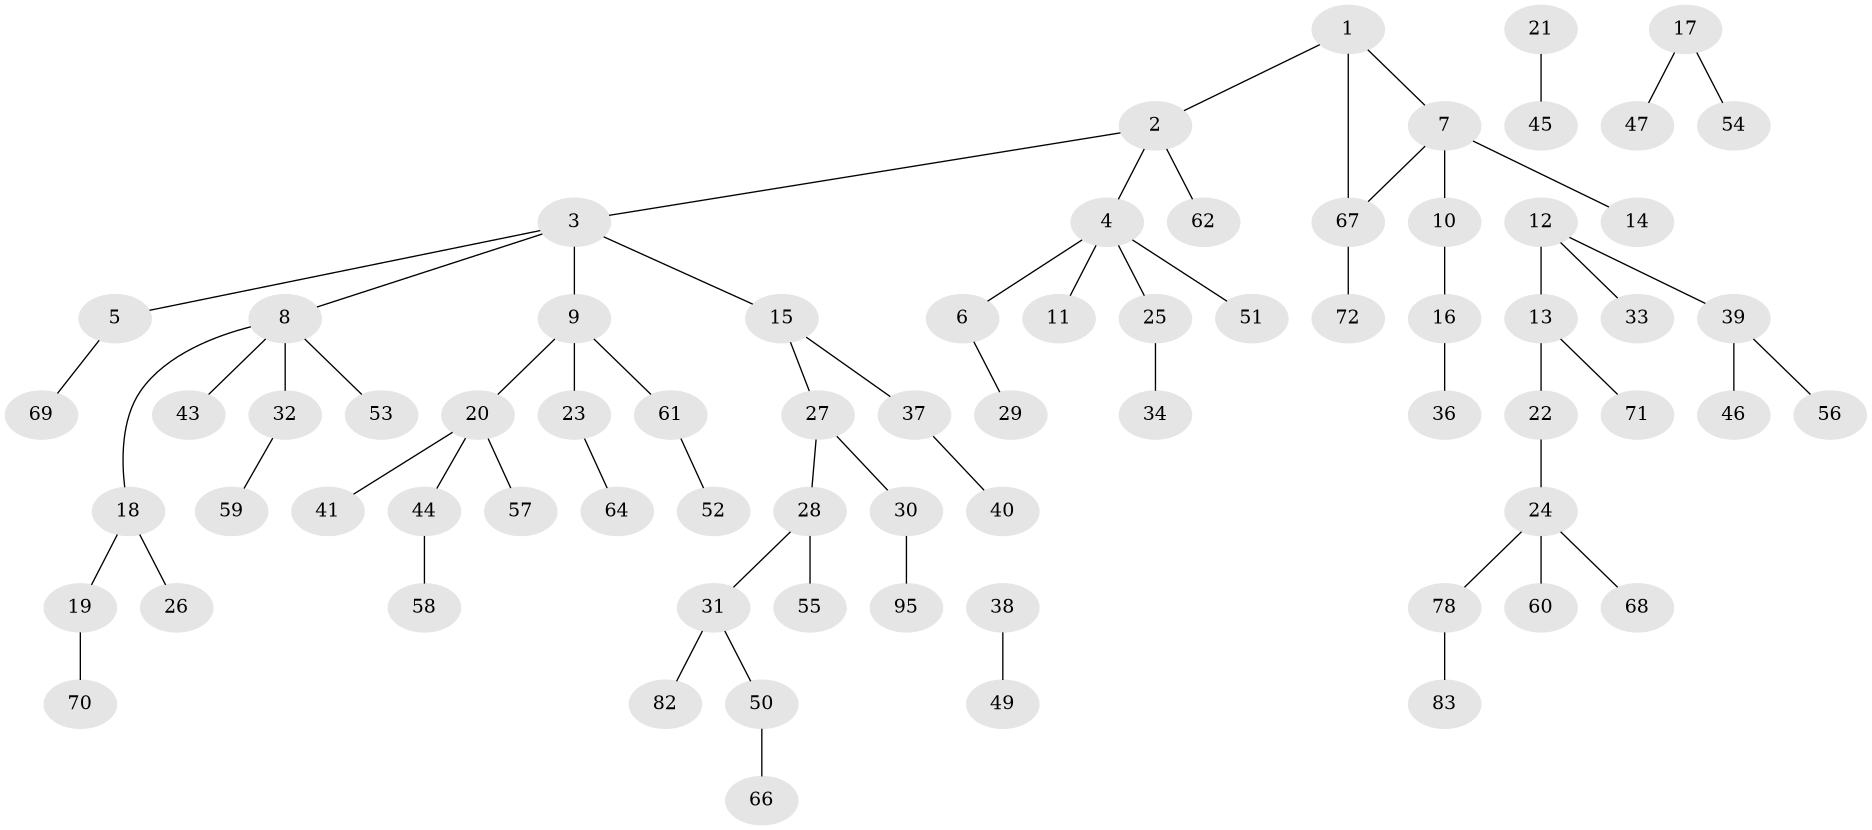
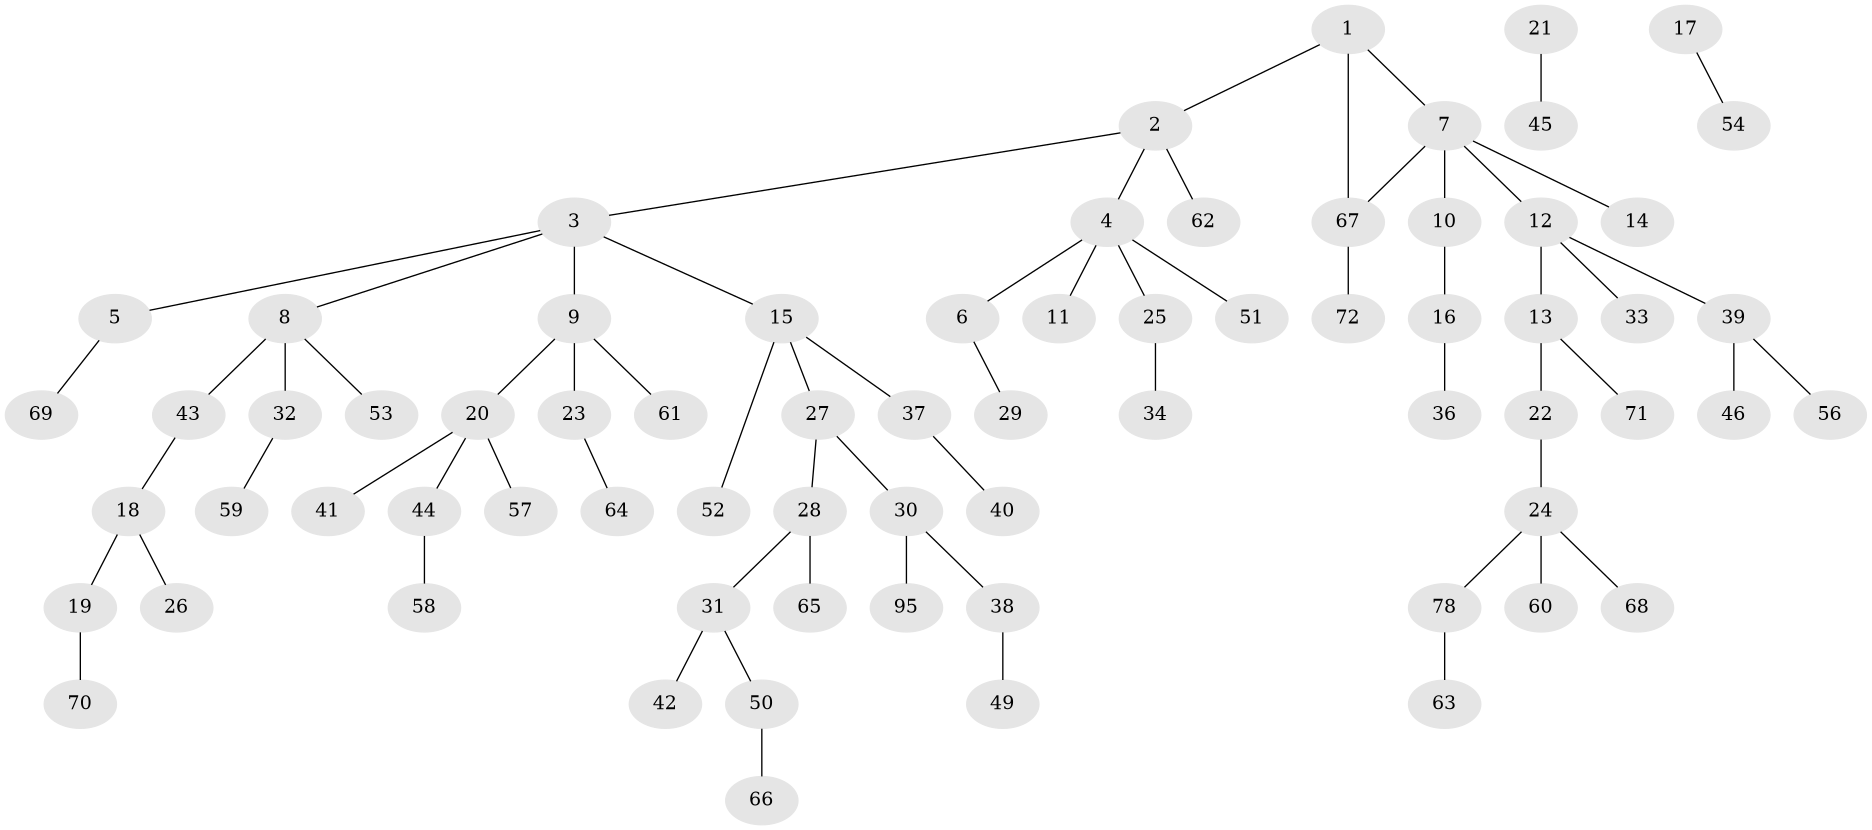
node "47": removed
edge "7" -- "12": added
edge "8" -- "18": now "43" -- "18"
edge "61" -- "52": now "15" -- "52"
edge "30" -- "38": added
node "55": label "55" -> "65"
node "82": label "82" -> "42"
node "83": label "83" -> "63"
